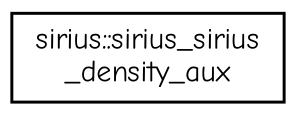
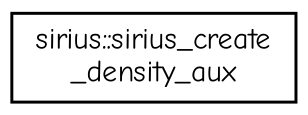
node "sirius::sirius_sirius _density_aux": label "sirius::sirius_sirius _density_aux" -> "sirius::sirius_create _density_aux"
